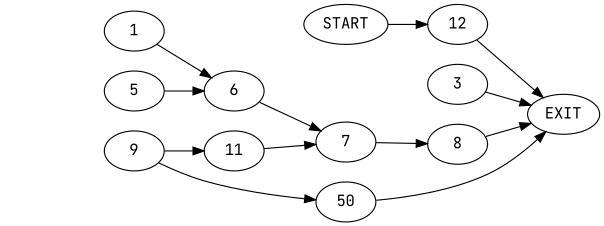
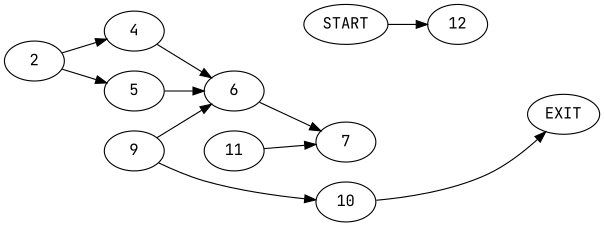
node "1": label "1" -> "4"
node "2": added
edge "12" -> "EXIT": removed
node "3": removed
node "8": removed
edge "9" -> "11": now "9" -> "6"
node "50": label "50" -> "10"
